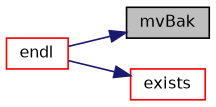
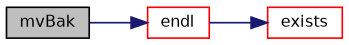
edge "endl" -> "mvBak": reversed
